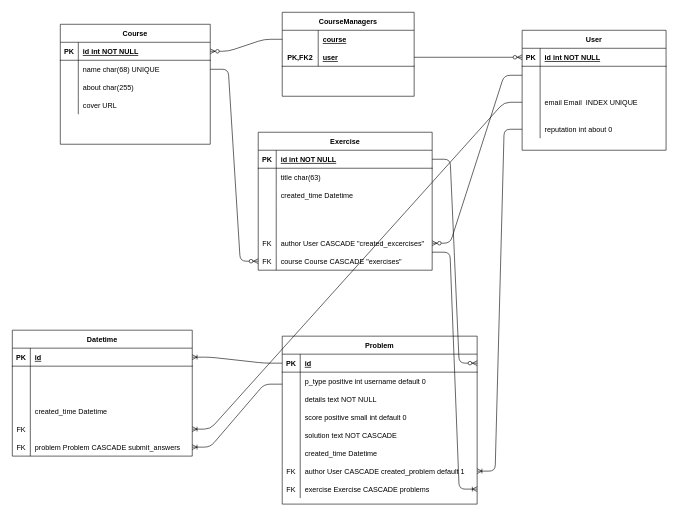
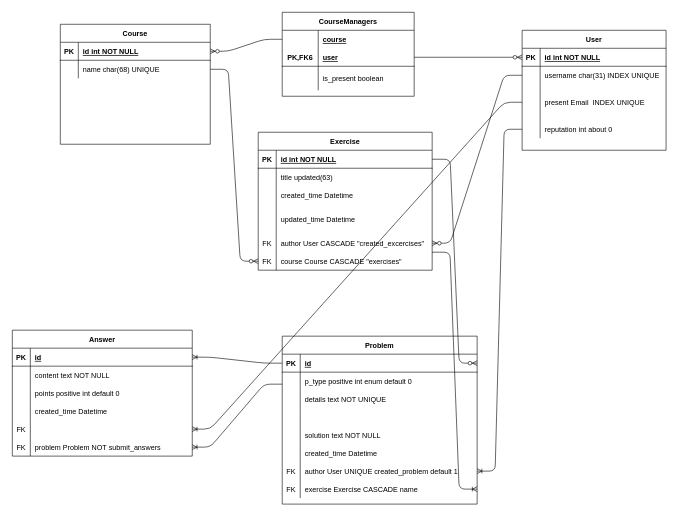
node "PK,FK2": label "PK,FK2" -> "PK,FK6"
node "username char(31) INDEX UNIQUE": added
node "is_present boolean": added
node "about char(255)": removed
node "email Email INDEX UNIQUE": label "email Email INDEX UNIQUE" -> "present Email INDEX UNIQUE"
node "cover URL": removed
node "title char(63)": label "title char(63)" -> "title updated(63)"
node "updated_time Datetime": added
node "Datetime": label "Datetime" -> "Answer"
node "content text NOT NULL": added
node "p_type positive int username default 0": label "p_type positive int username default 0" -> "p_type positive int enum default 0"
node "points positive int default 0": added
node "details text NOT NULL": label "details text NOT NULL" -> "details text NOT UNIQUE"
node "score positive small int default 0": removed
node "solution text NOT CASCADE": label "solution text NOT CASCADE" -> "solution text NOT NULL"
node "problem Problem CASCADE submit_answers": label "problem Problem CASCADE submit_answers" -> "problem Problem NOT submit_answers"
node "author User CASCADE created_problem default 1": label "author User CASCADE created_problem default 1" -> "author User UNIQUE created_problem default 1"
node "exercise Exercise CASCADE problems": label "exercise Exercise CASCADE problems" -> "exercise Exercise CASCADE name"
